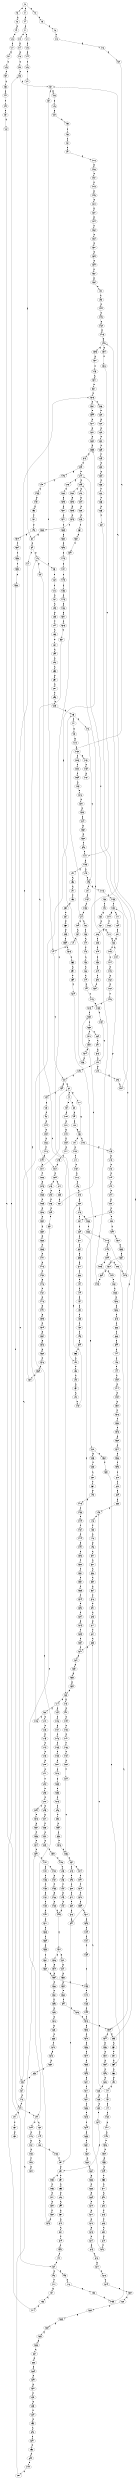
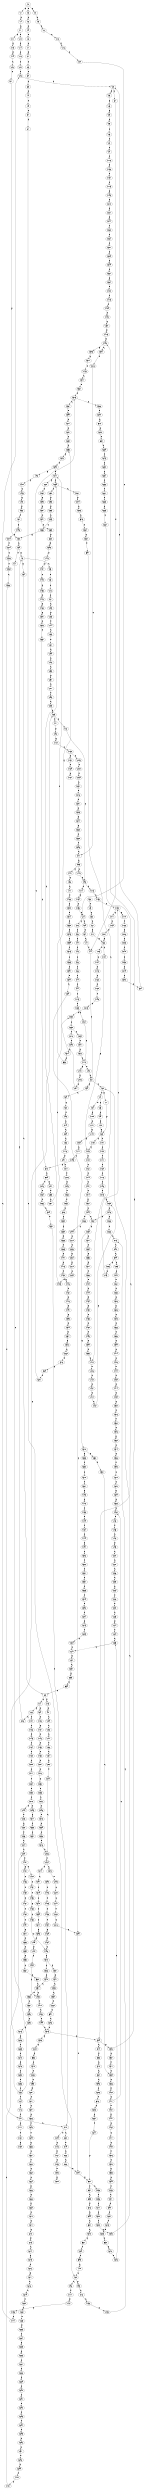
node "S375": removed
